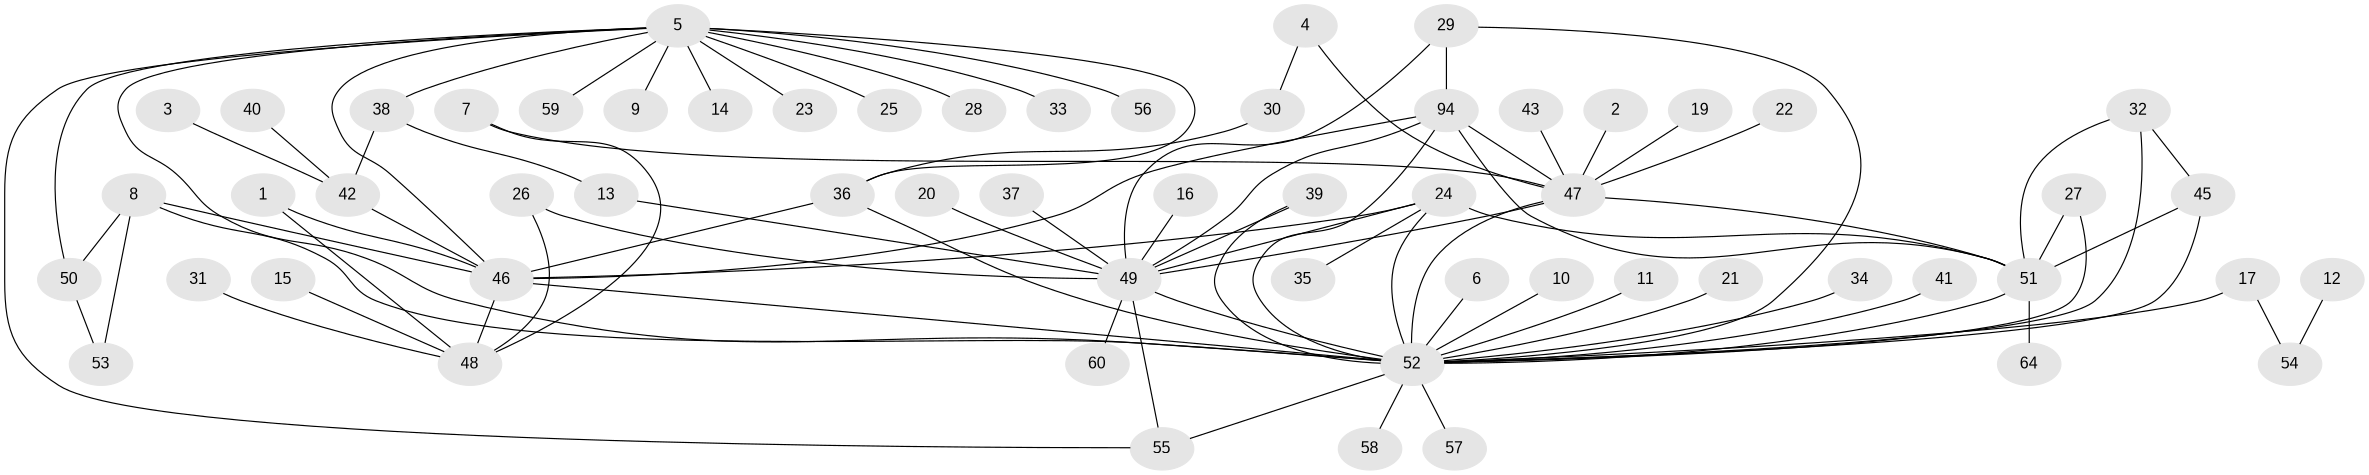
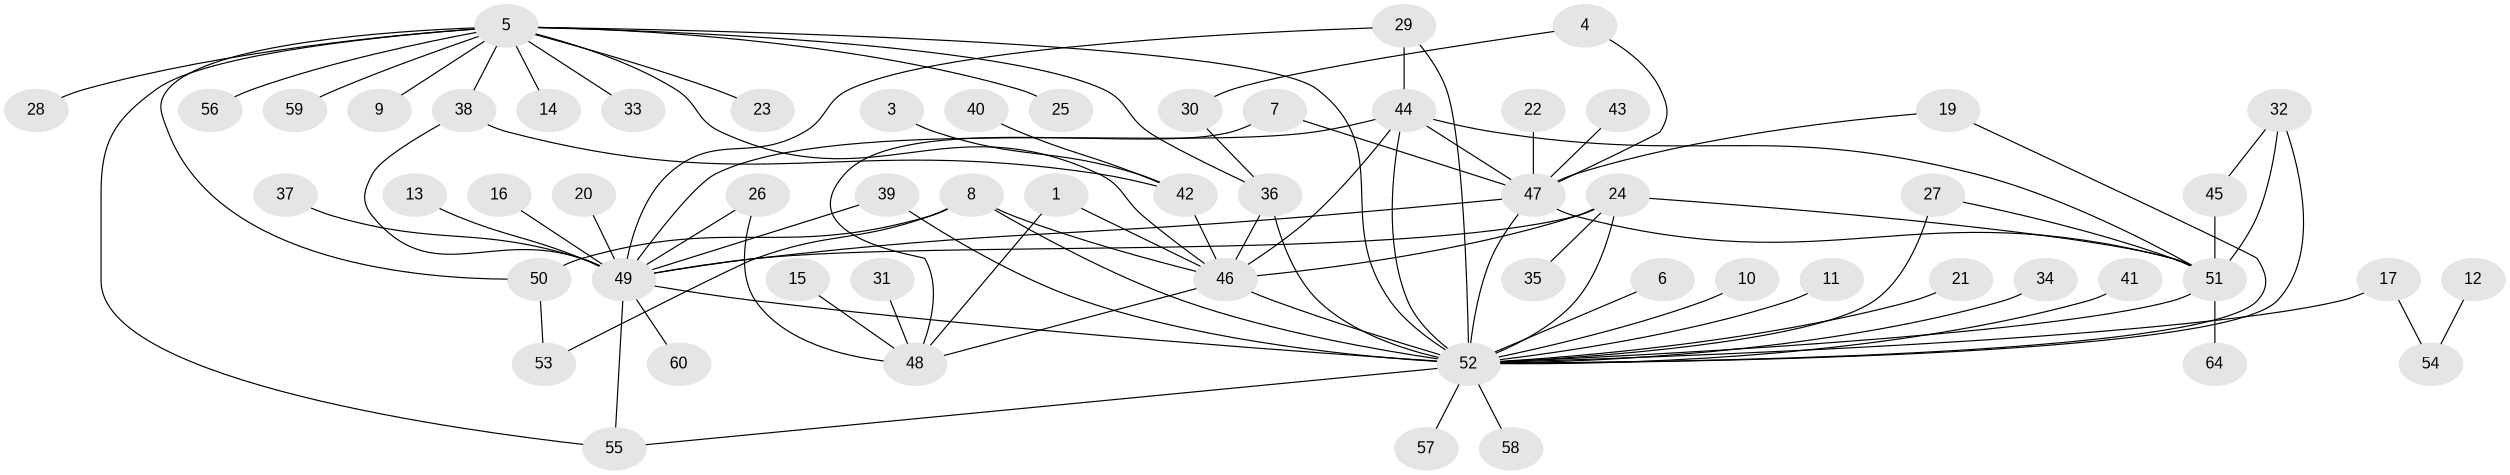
node "94": label "94" -> "44"
node "2": removed
edge "38" -- "13": now "38" -- "49"
edge "45" -- "52": now "19" -- "52"
